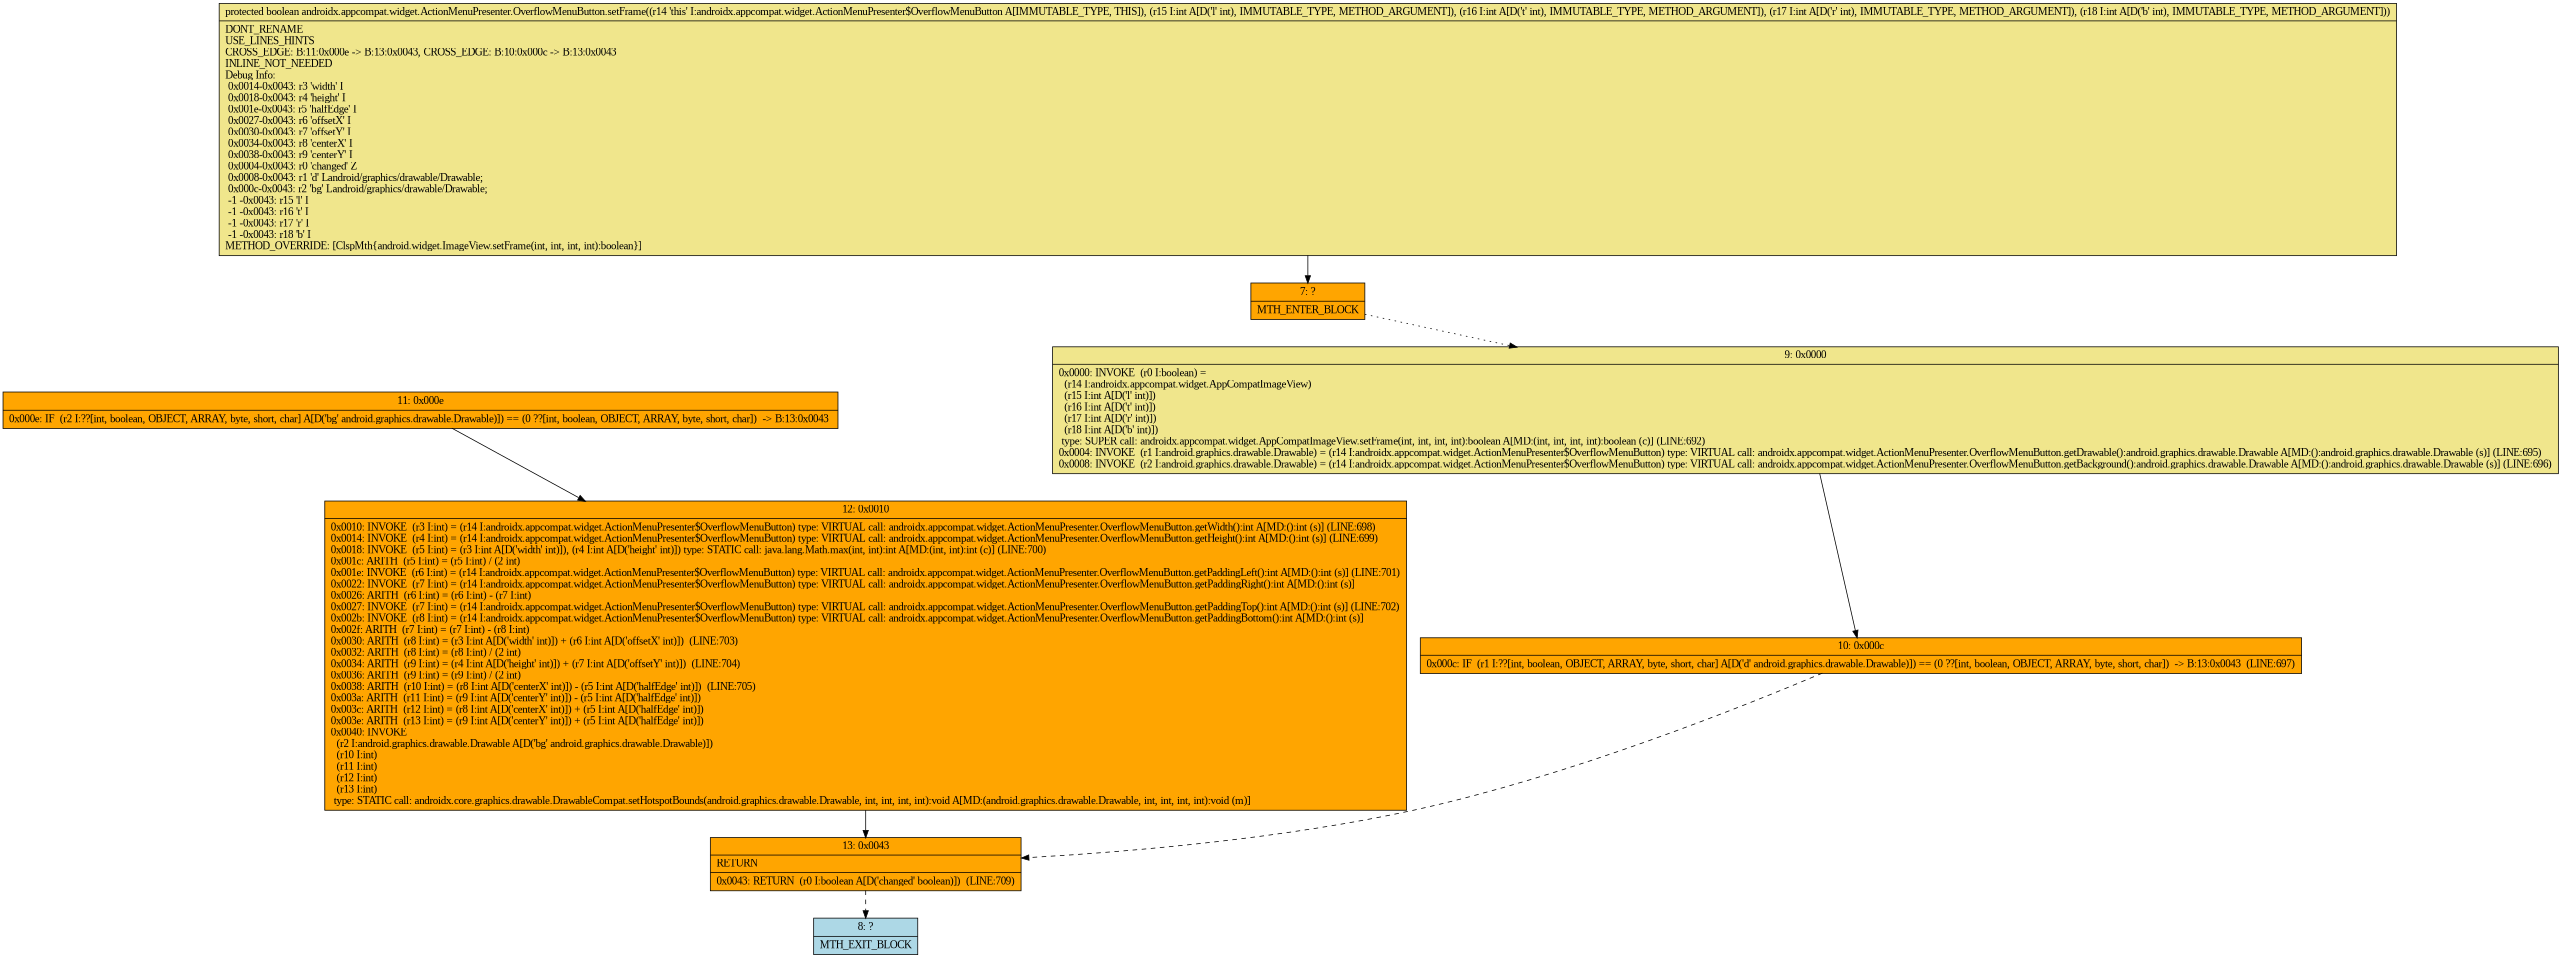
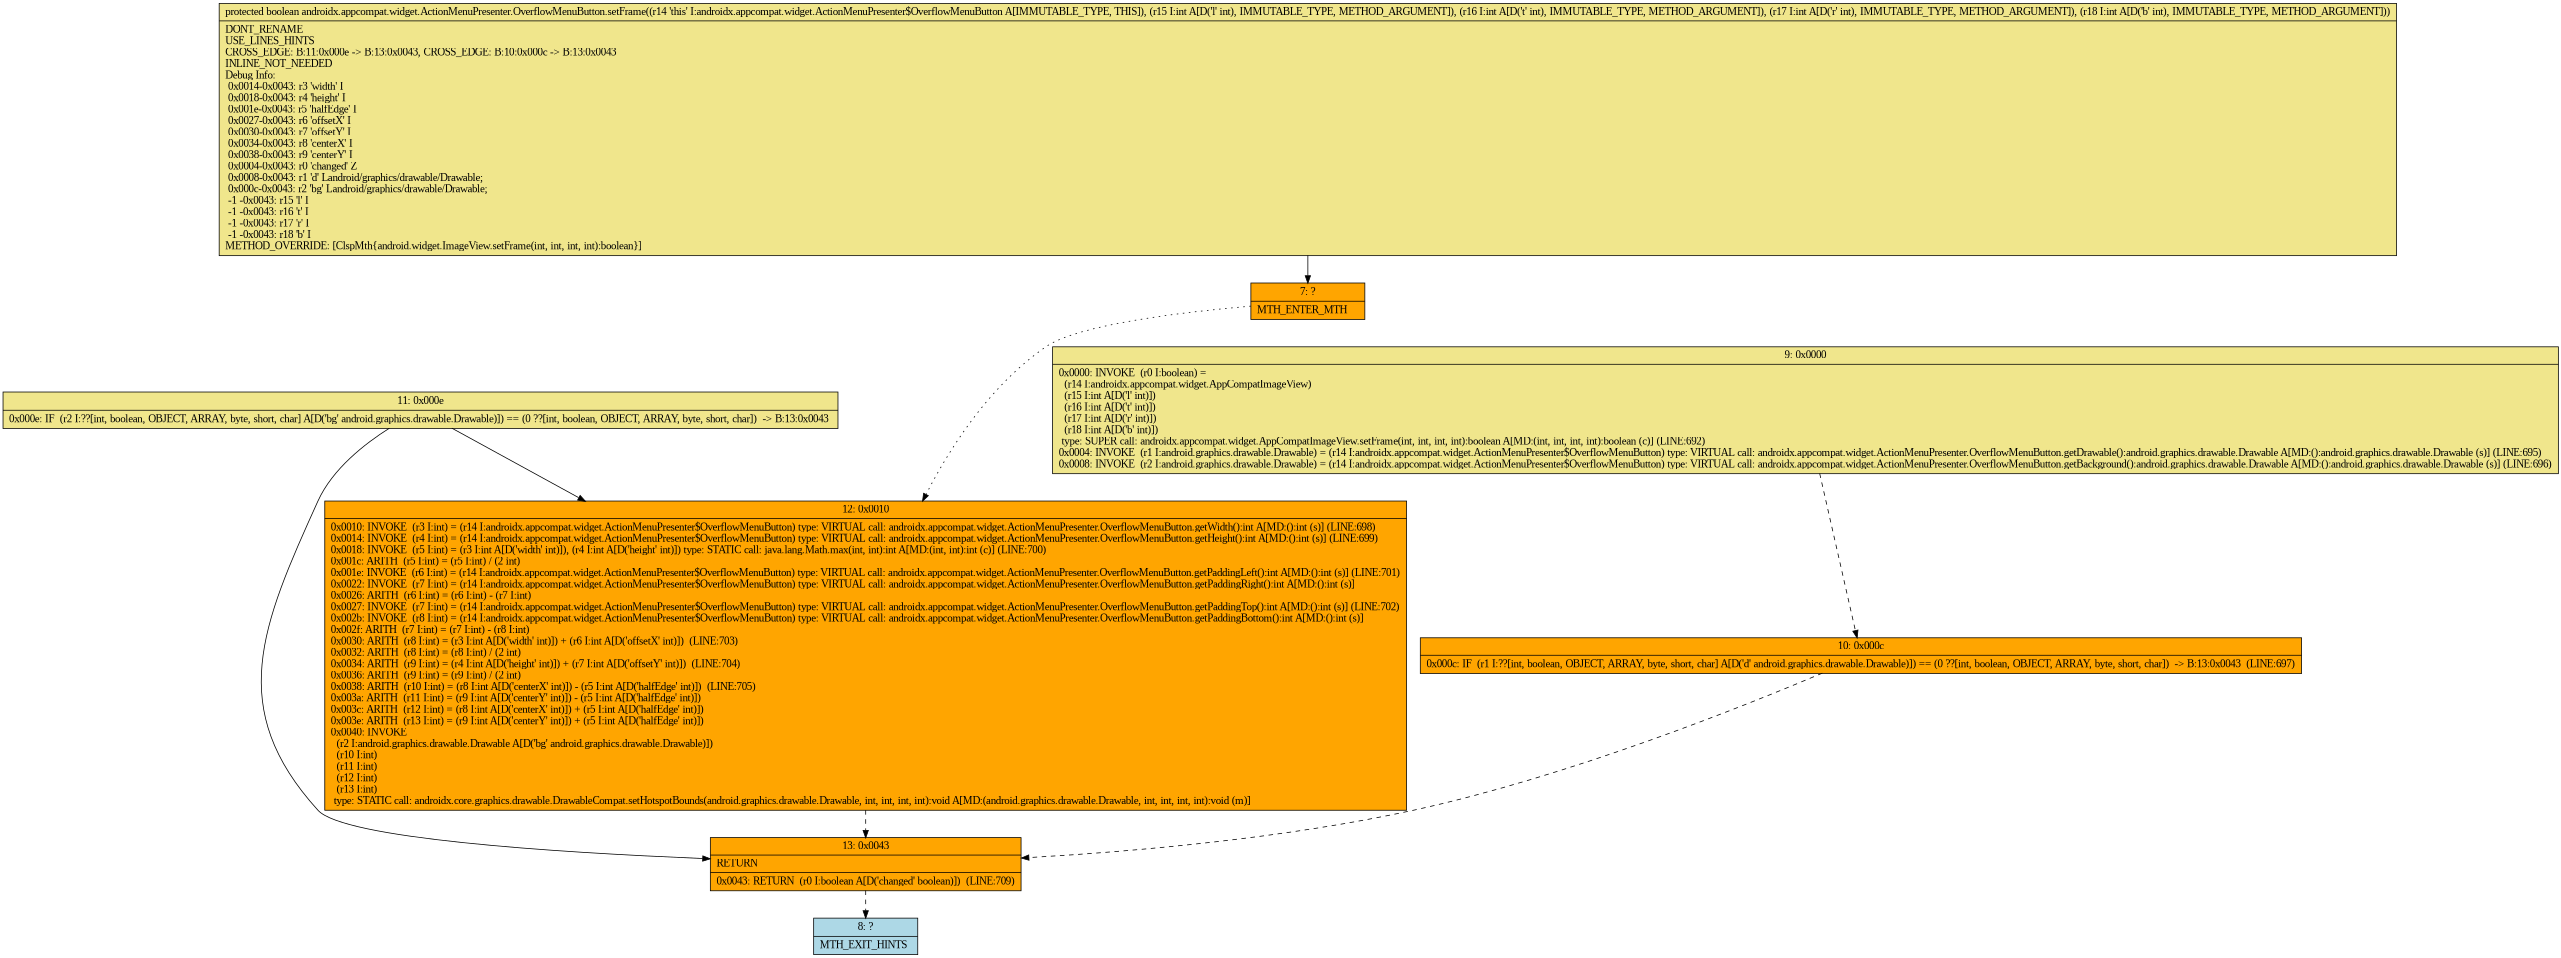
node "7: ?": text "MTH_ENTER_BLOCK" -> "MTH_ENTER_MTH"
edge "7: ?" -> "9: 0x0000": now "7: ?" -> "12: 0x0010"
node "11: 0x000e": fillcolor orange -> khaki
edge "9: 0x0000" -> "10: 0x000c": style solid -> dashed
edge "11: 0x000e" -> "13: 0x0043": added
edge "12: 0x0010" -> "13: 0x0043": style solid -> dashed
node "8: ?": text "MTH_EXIT_BLOCK" -> "MTH_EXIT_HINTS"
